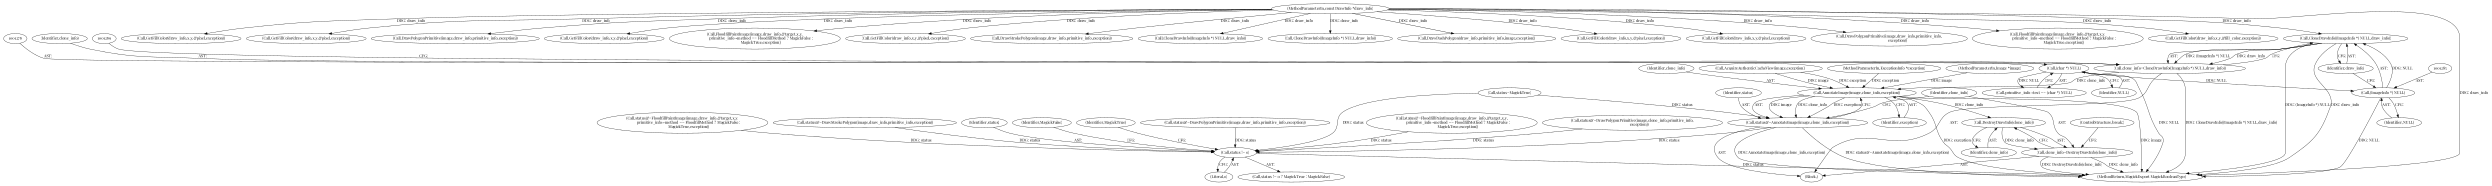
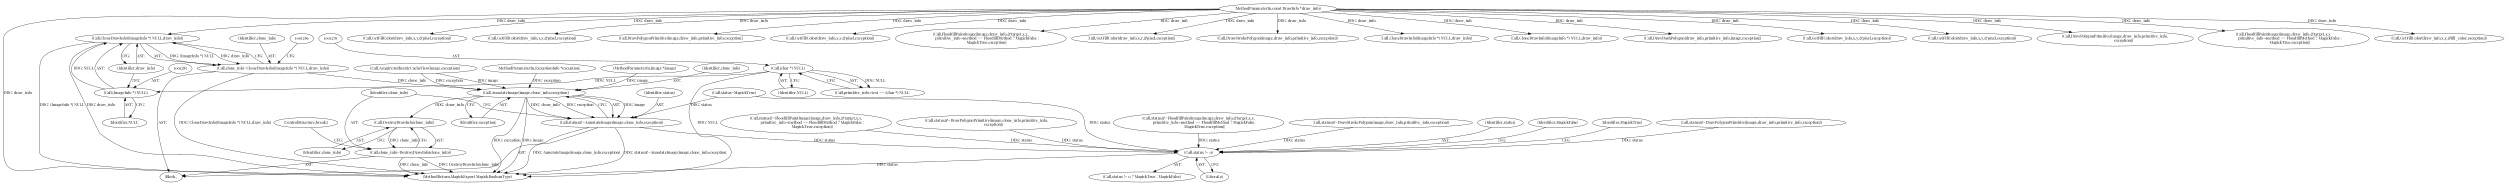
edge "(Call,(ImageInfo *) NULL)" -> "(MethodReturn,MagickExport MagickBooleanType)": removed, label "DDG: NULL"
